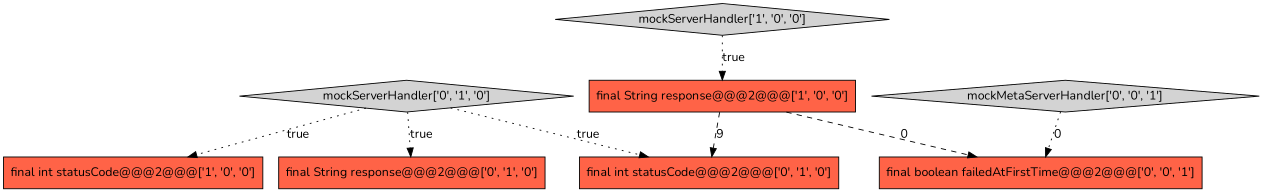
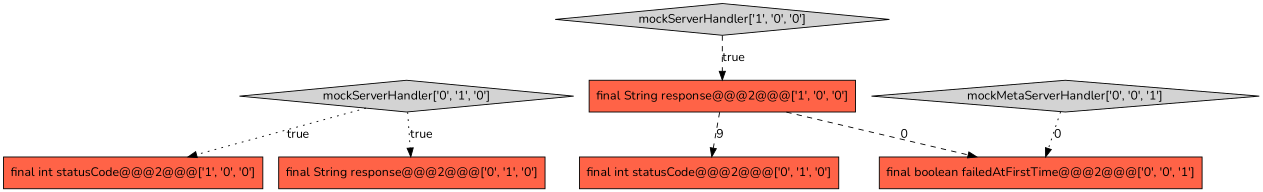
edge "mockServerHandler['1', '0', '0']" -> "final String response@@@2@@@['1', '0', '0']": style dotted -> dashed
edge "mockServerHandler['0', '1', '0']" -> "final int statusCode@@@2@@@['0', '1', '0']": removed, label "true"
